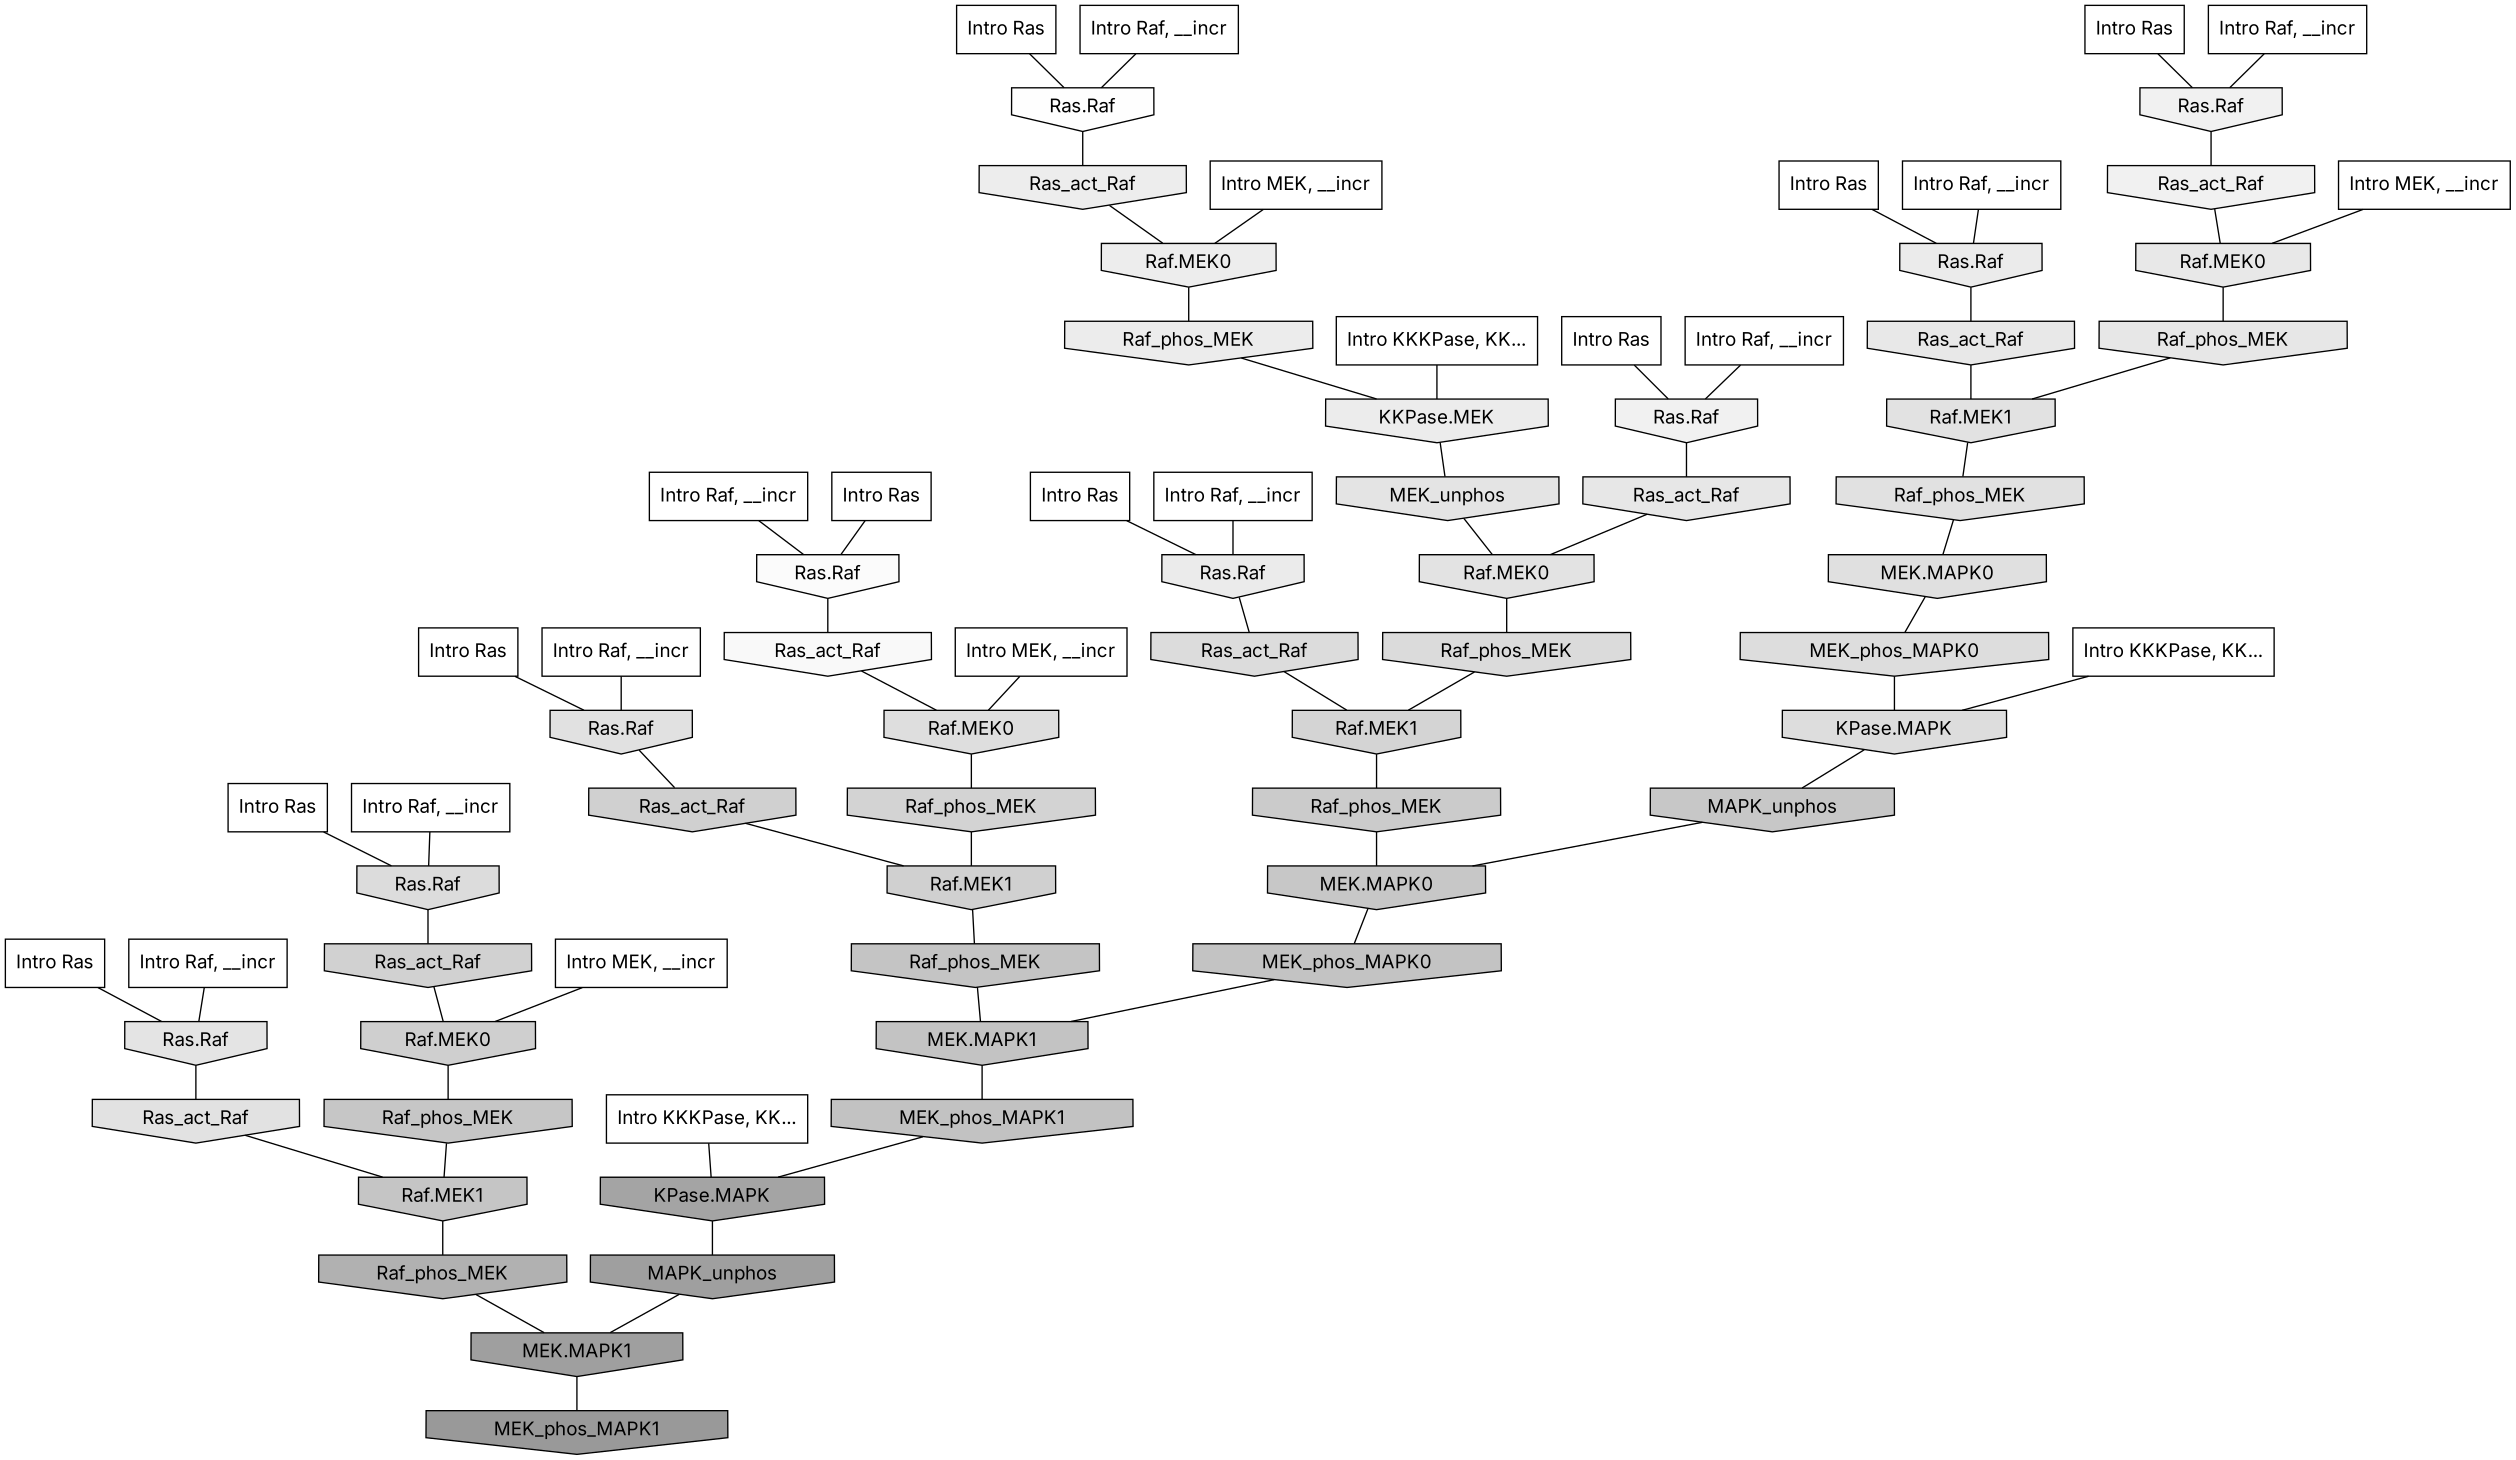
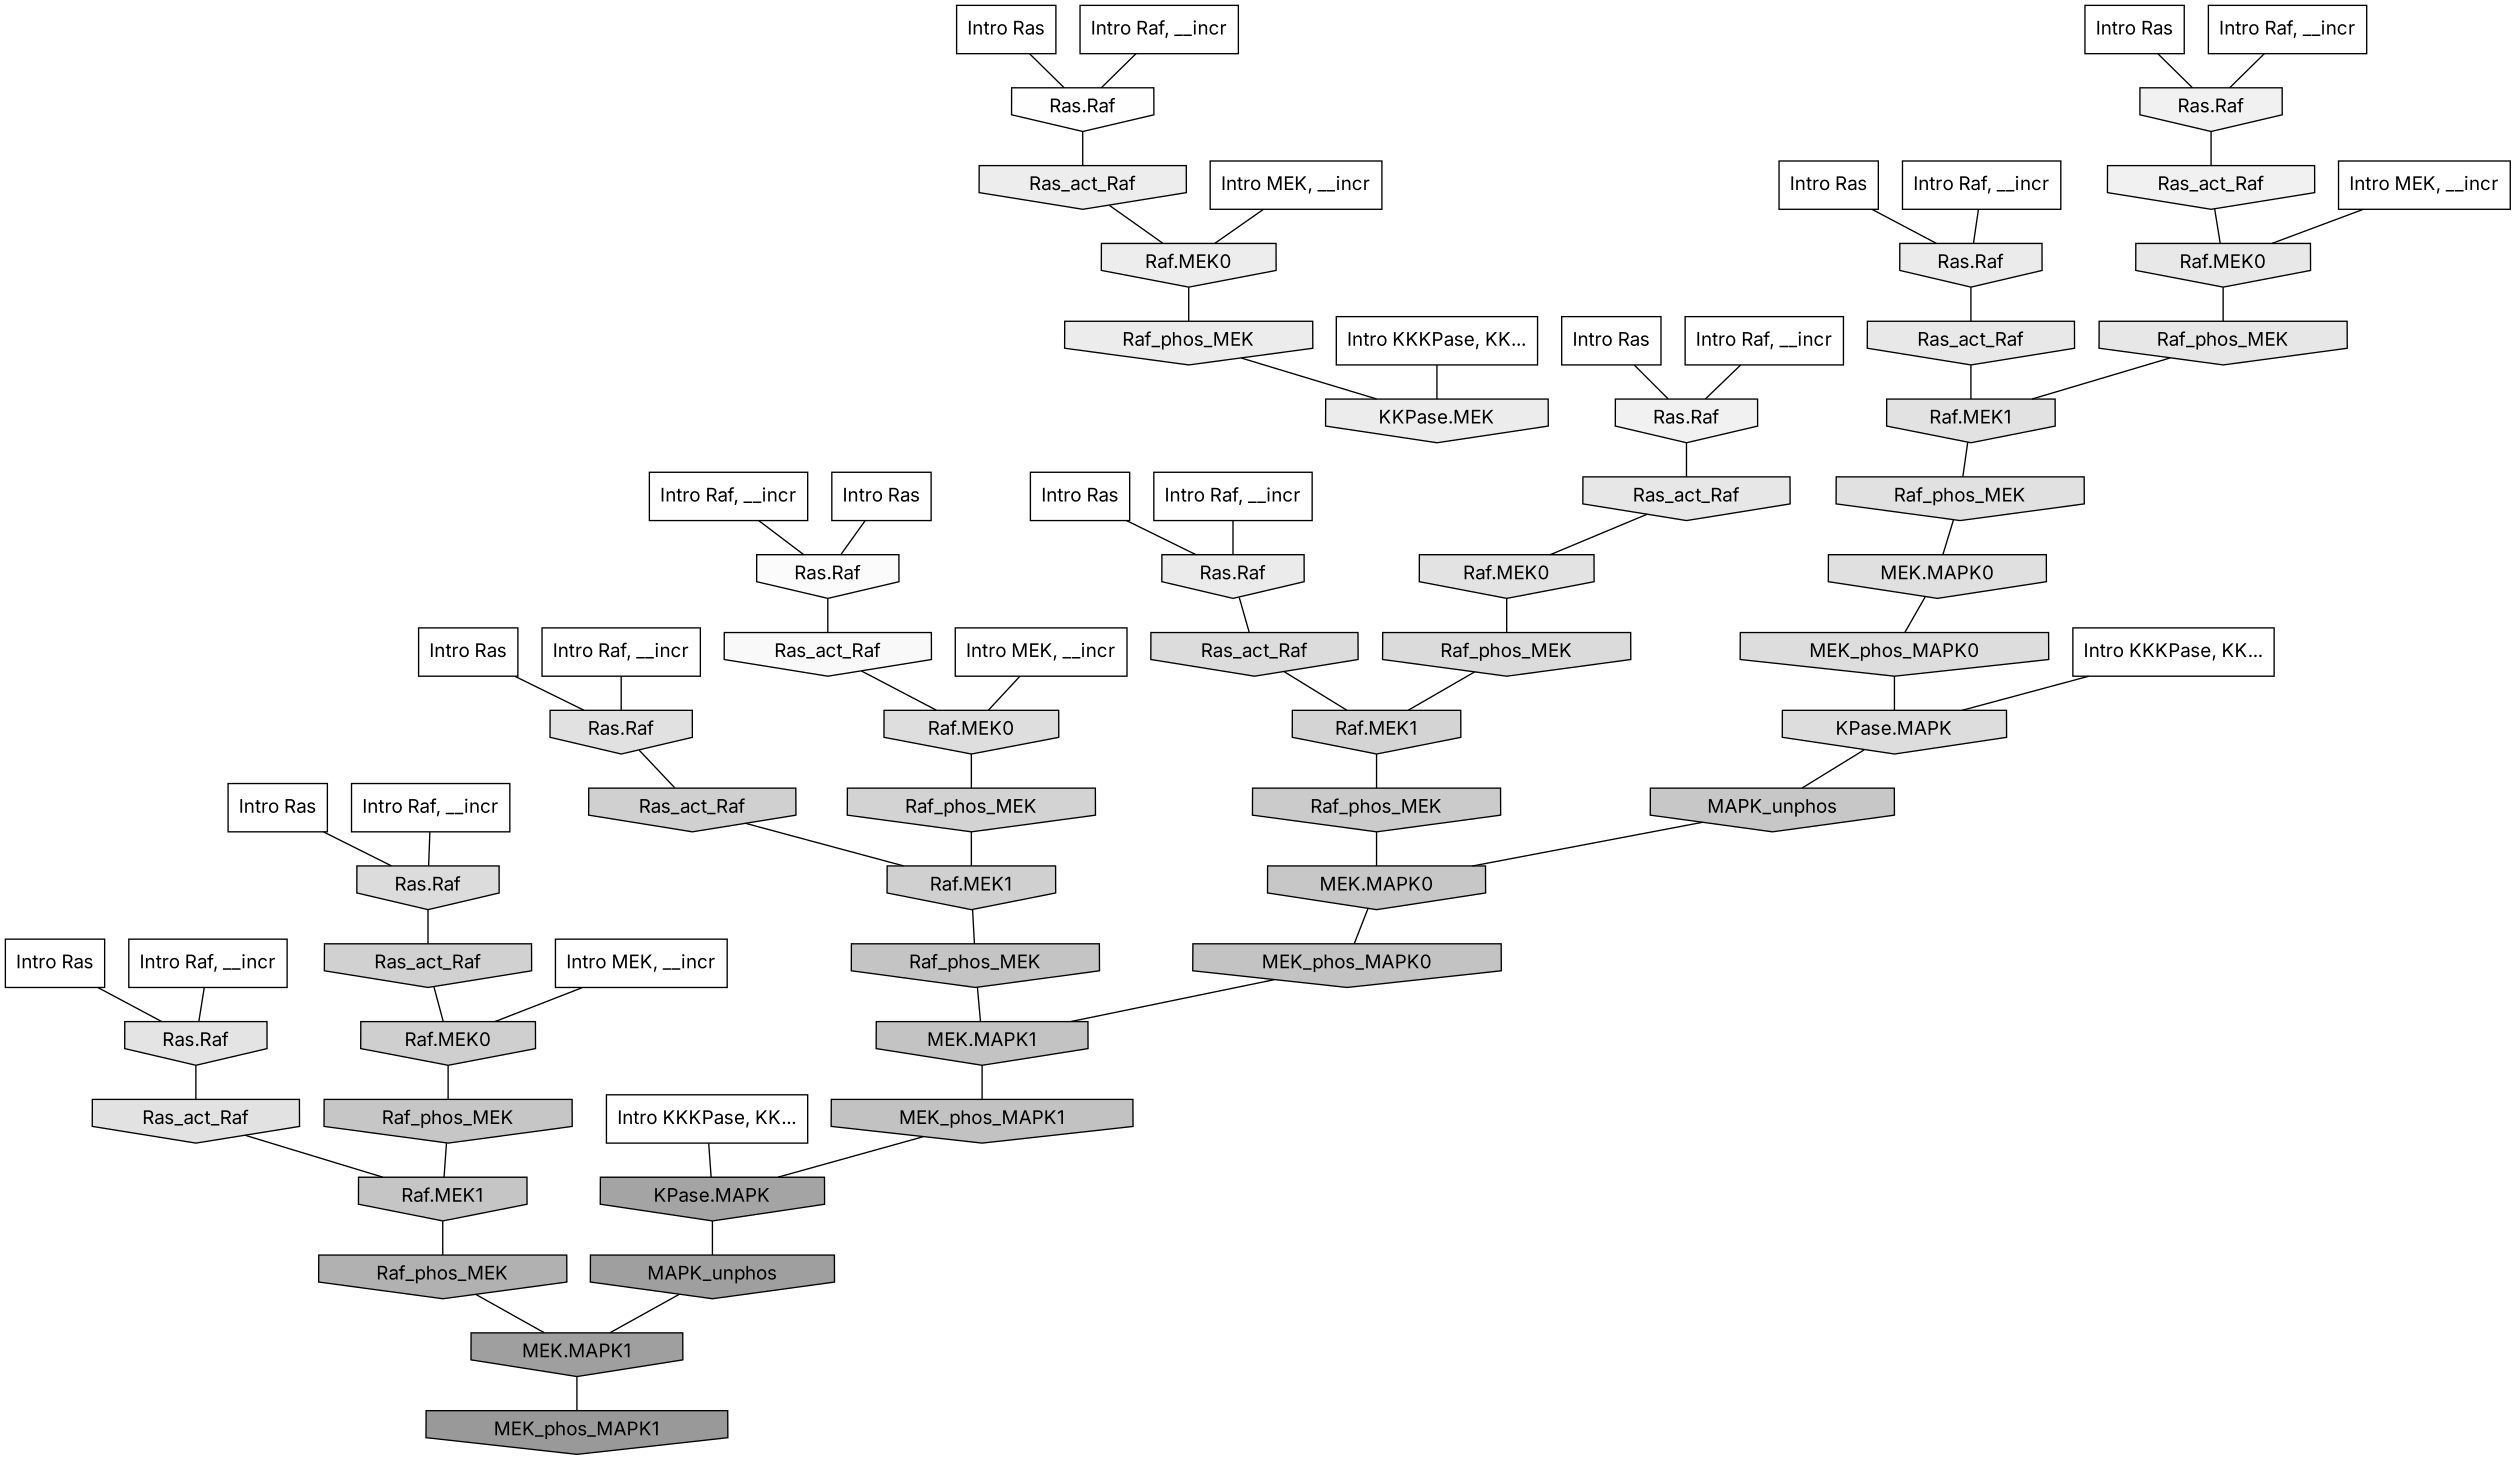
node "MEK_unphos": removed
